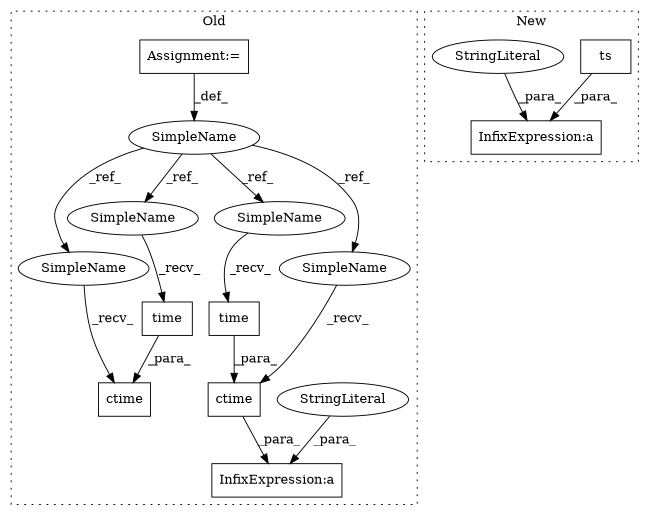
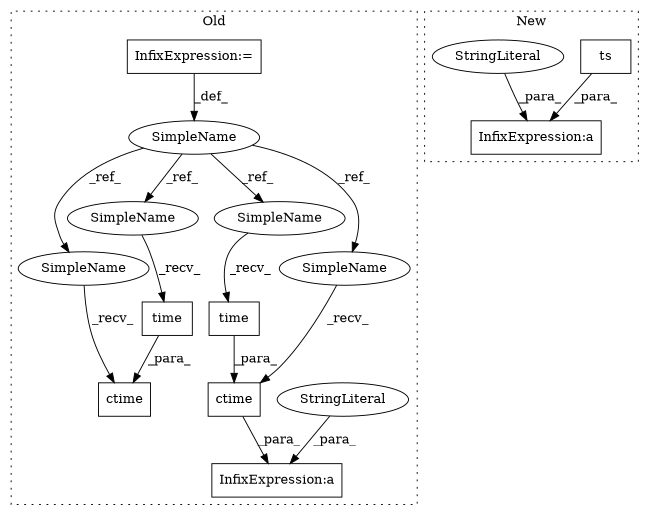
node "Assignment:=": label "Assignment:=" -> "InfixExpression:="
